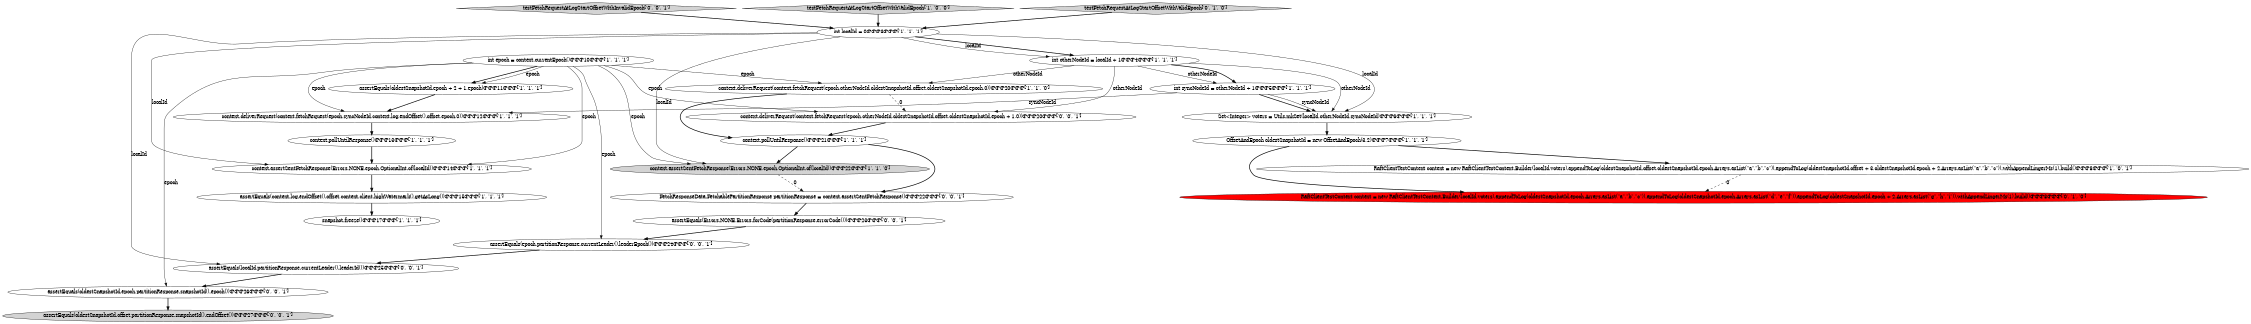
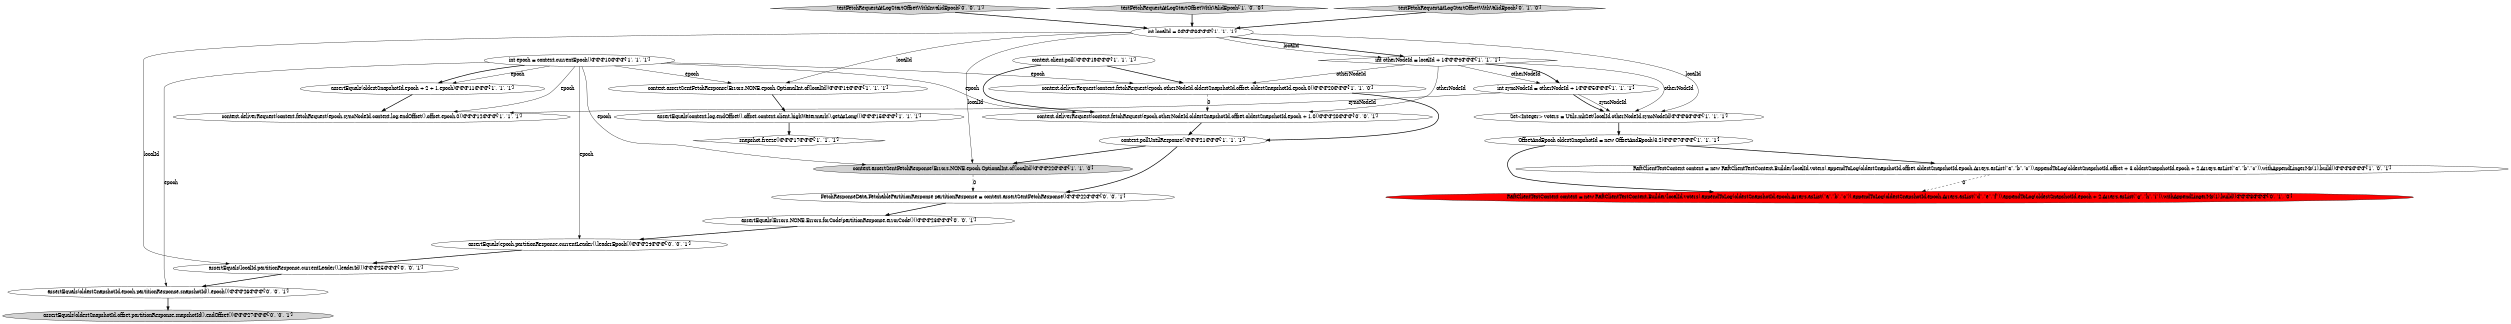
node "context.client.poll()@@@19@@@['1', '1', '1']": added
node "int otherNodeId = localId + 1@@@4@@@['1', '1', '1']": shape ellipse -> diamond
node "context.pollUntilResponse()@@@13@@@['1', '1', '1']": removed
node "snapshot.freeze()@@@17@@@['1', '1', '1']": shape ellipse -> diamond
